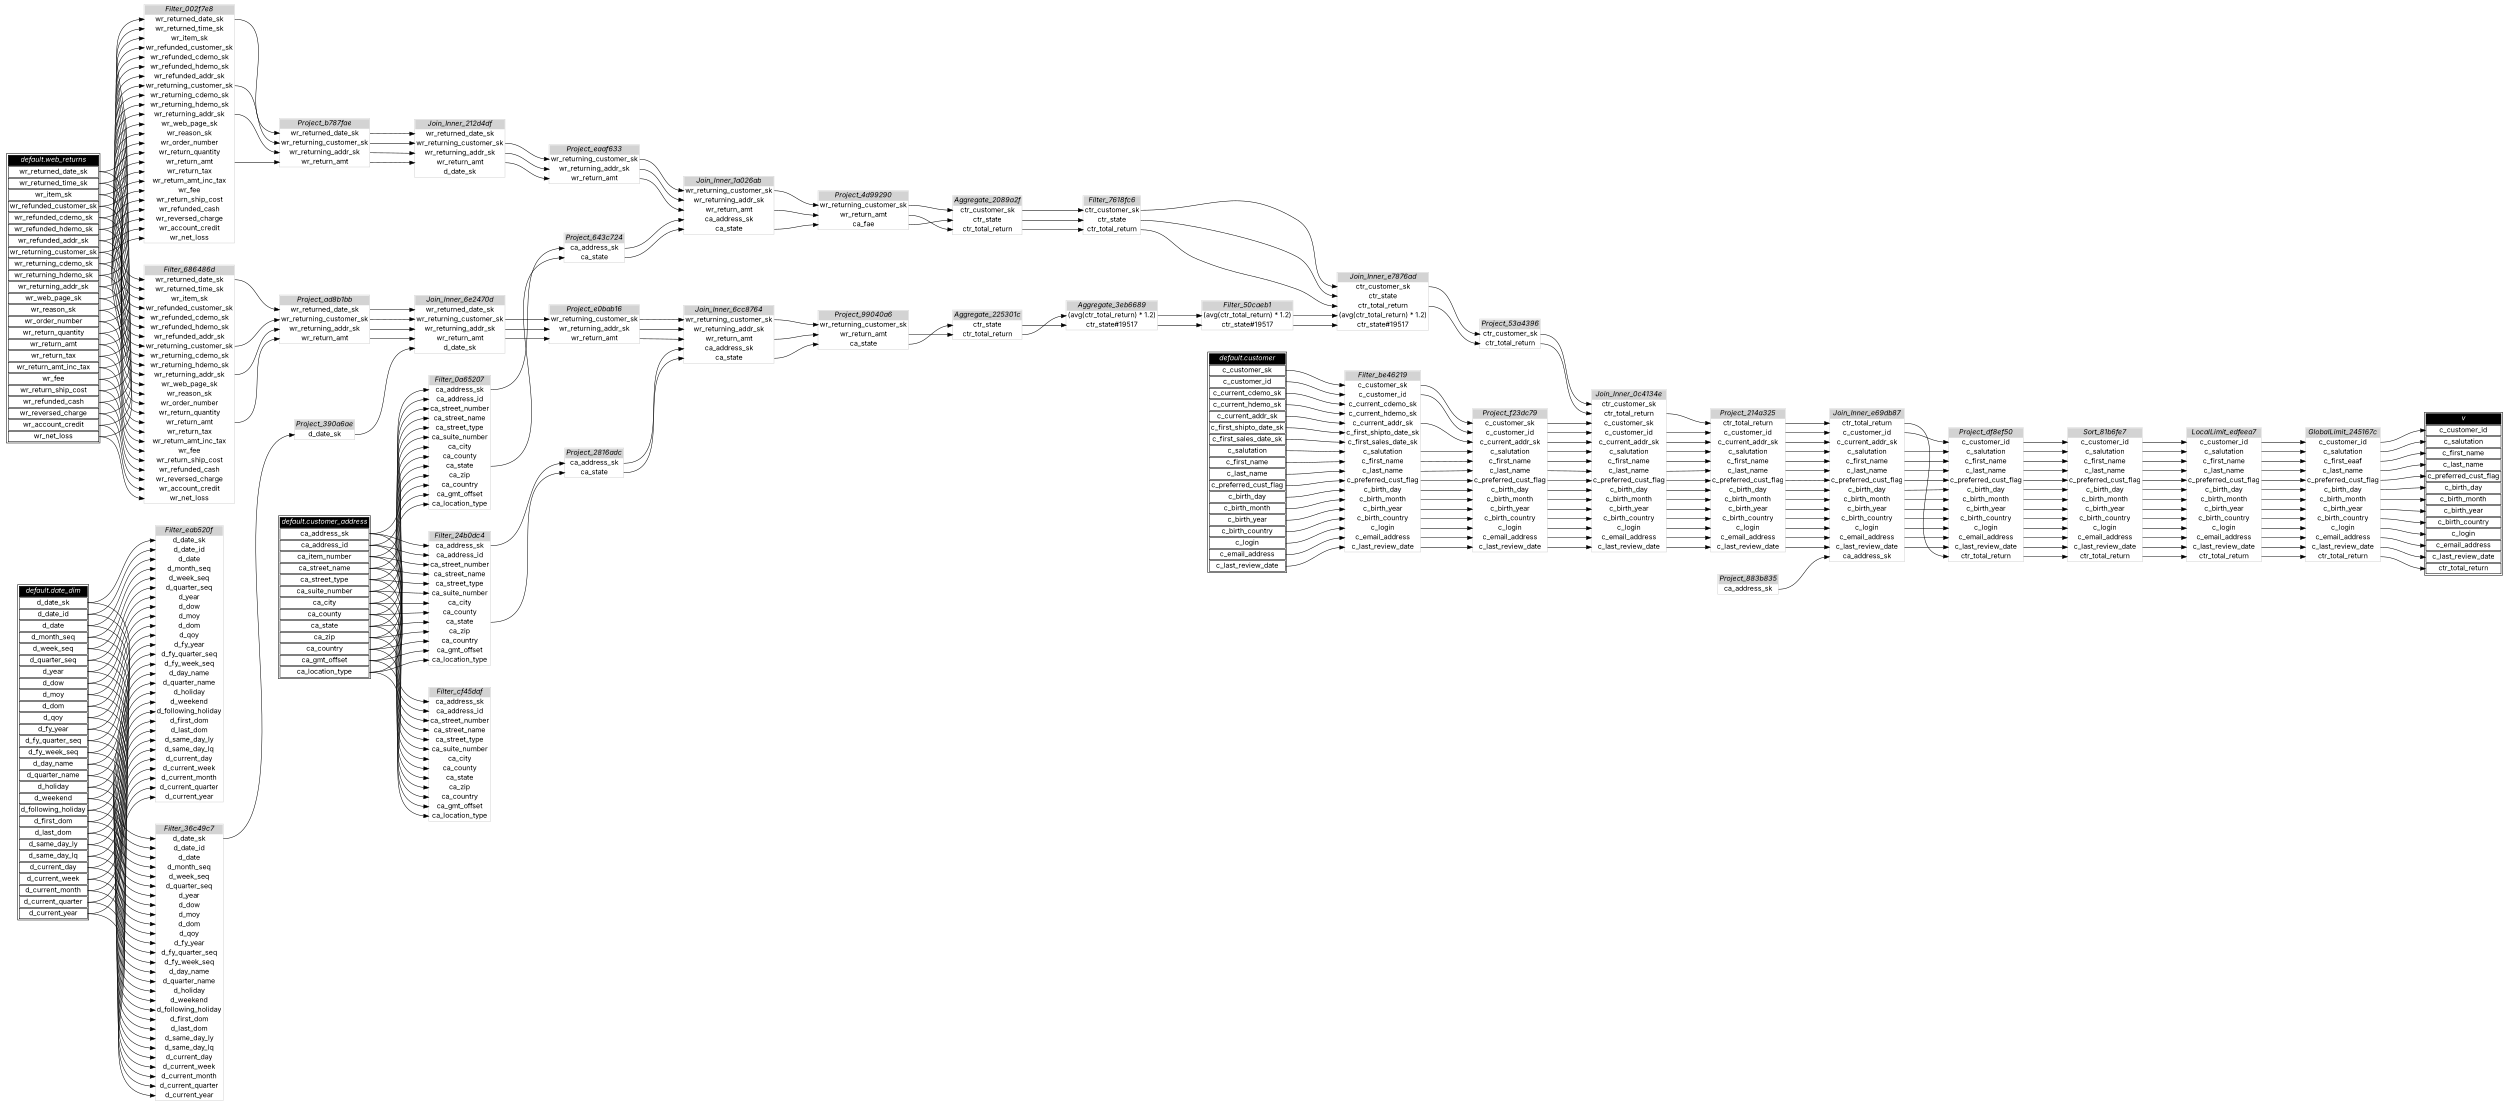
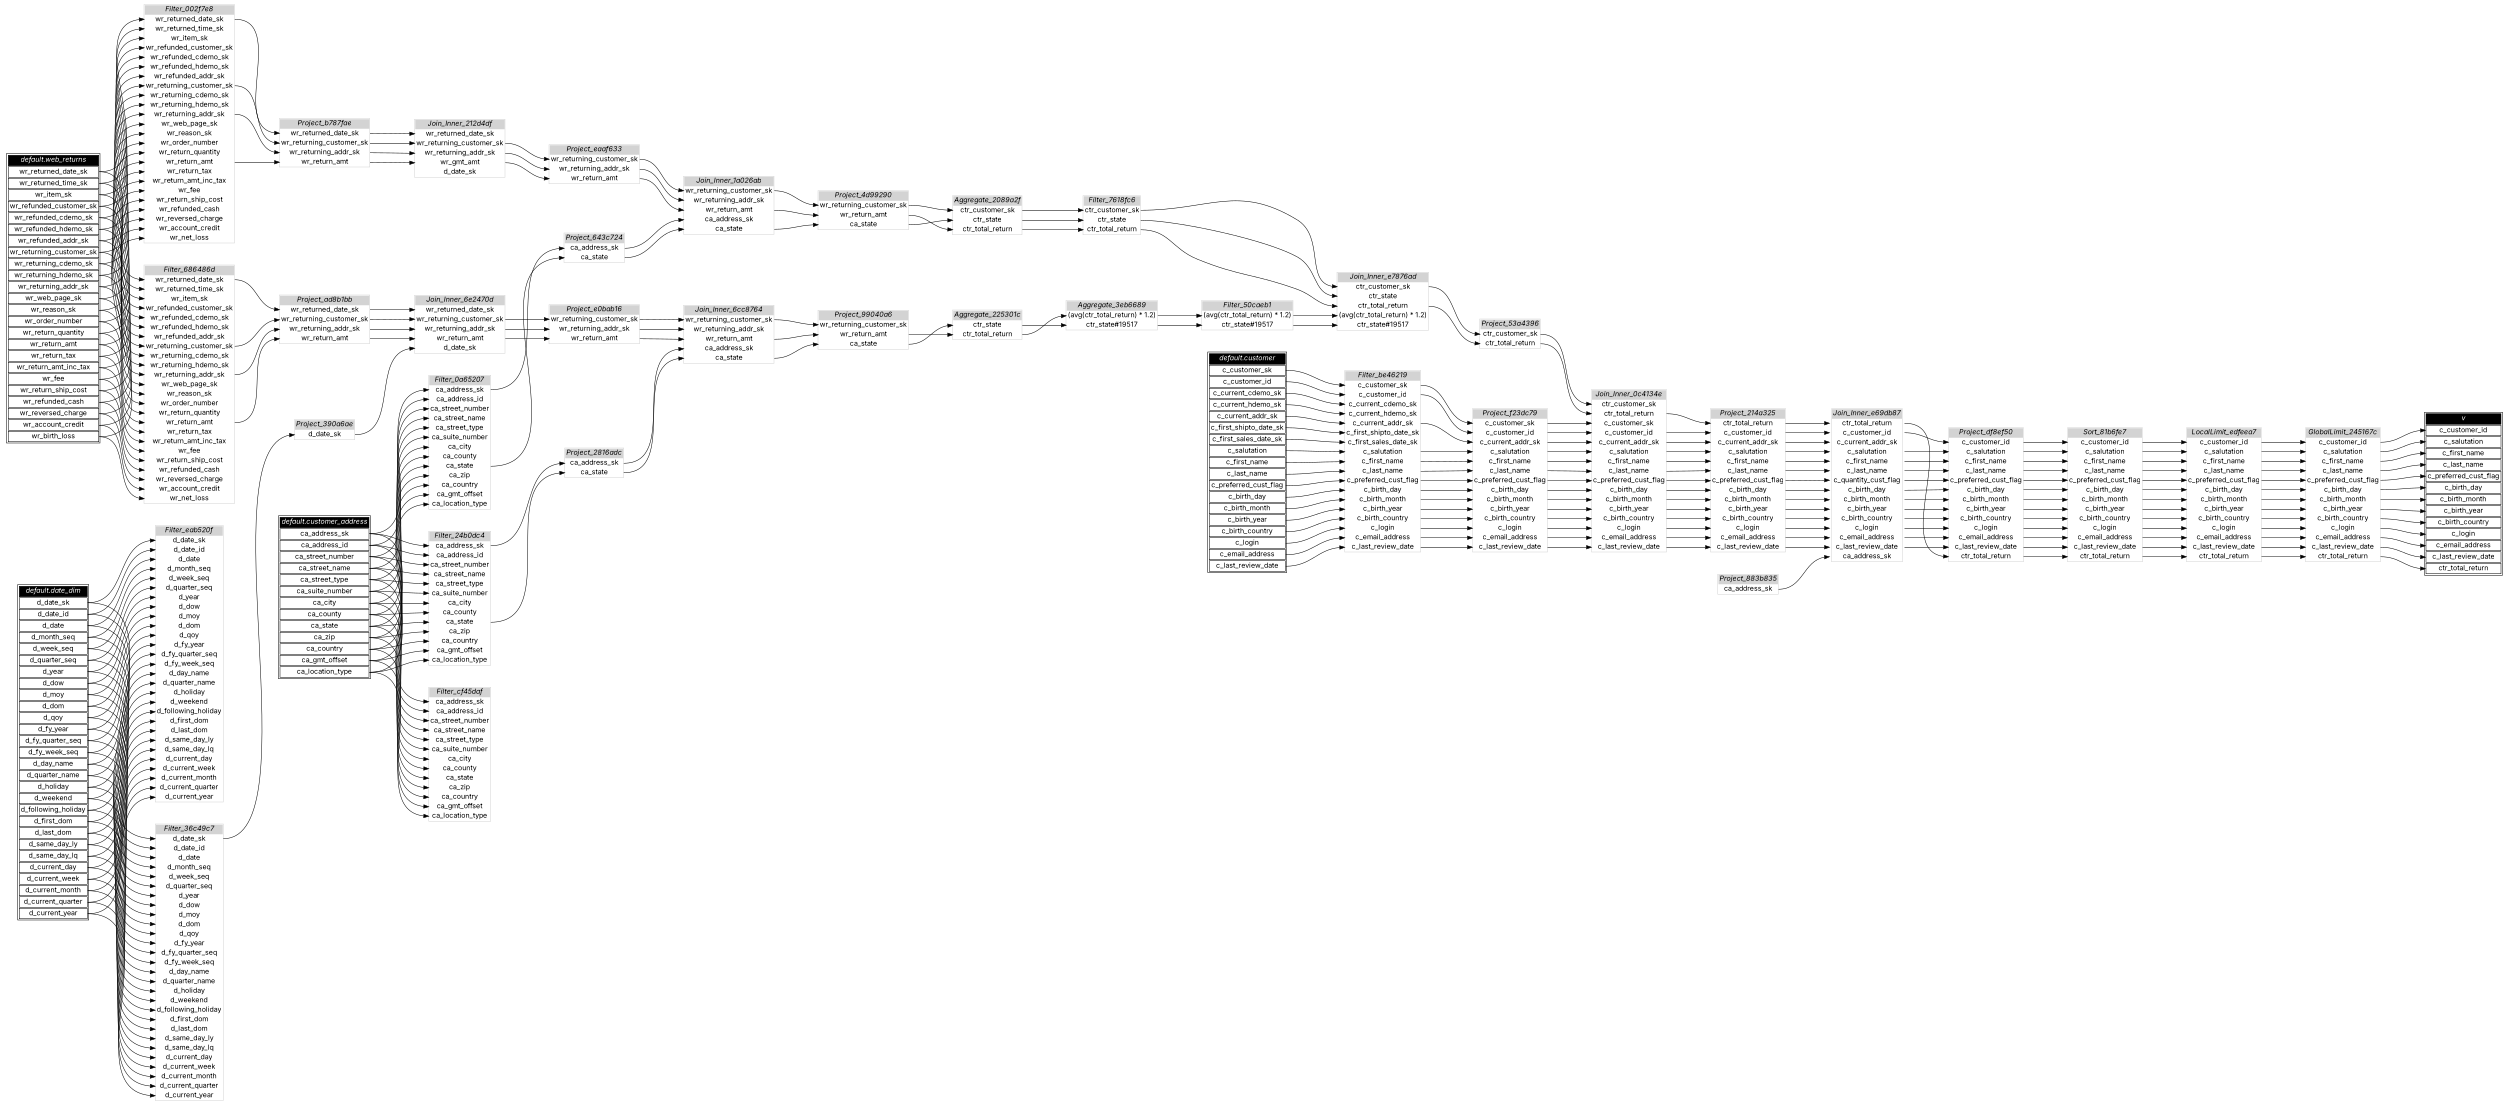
node "Join_Inner_212d4df": text "wr_return_amt" -> "wr_gmt_amt"
node "Project_4d99290": text "ca_fae" -> "ca_state"
node "default.web_returns": text "wr_net_loss" -> "wr_birth_loss"
node "GlobalLimit_245167c": text "c_first_eaaf" -> "c_first_name"
node "Join_Inner_e69db87": text "c_preferred_cust_flag" -> "c_quantity_cust_flag"
node "default.customer_address": text "ca_item_number" -> "ca_street_number"
